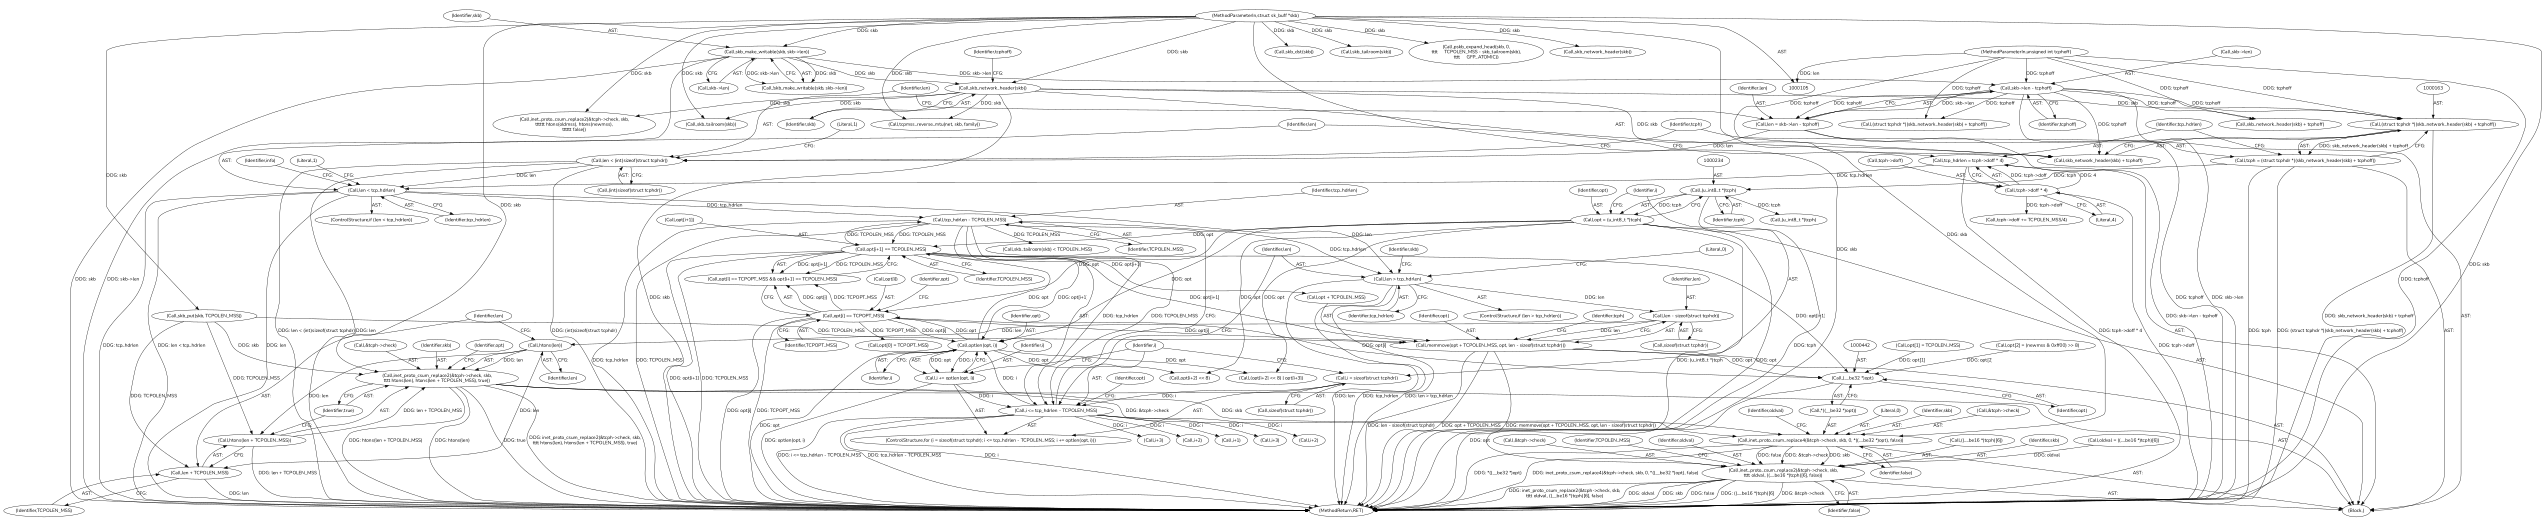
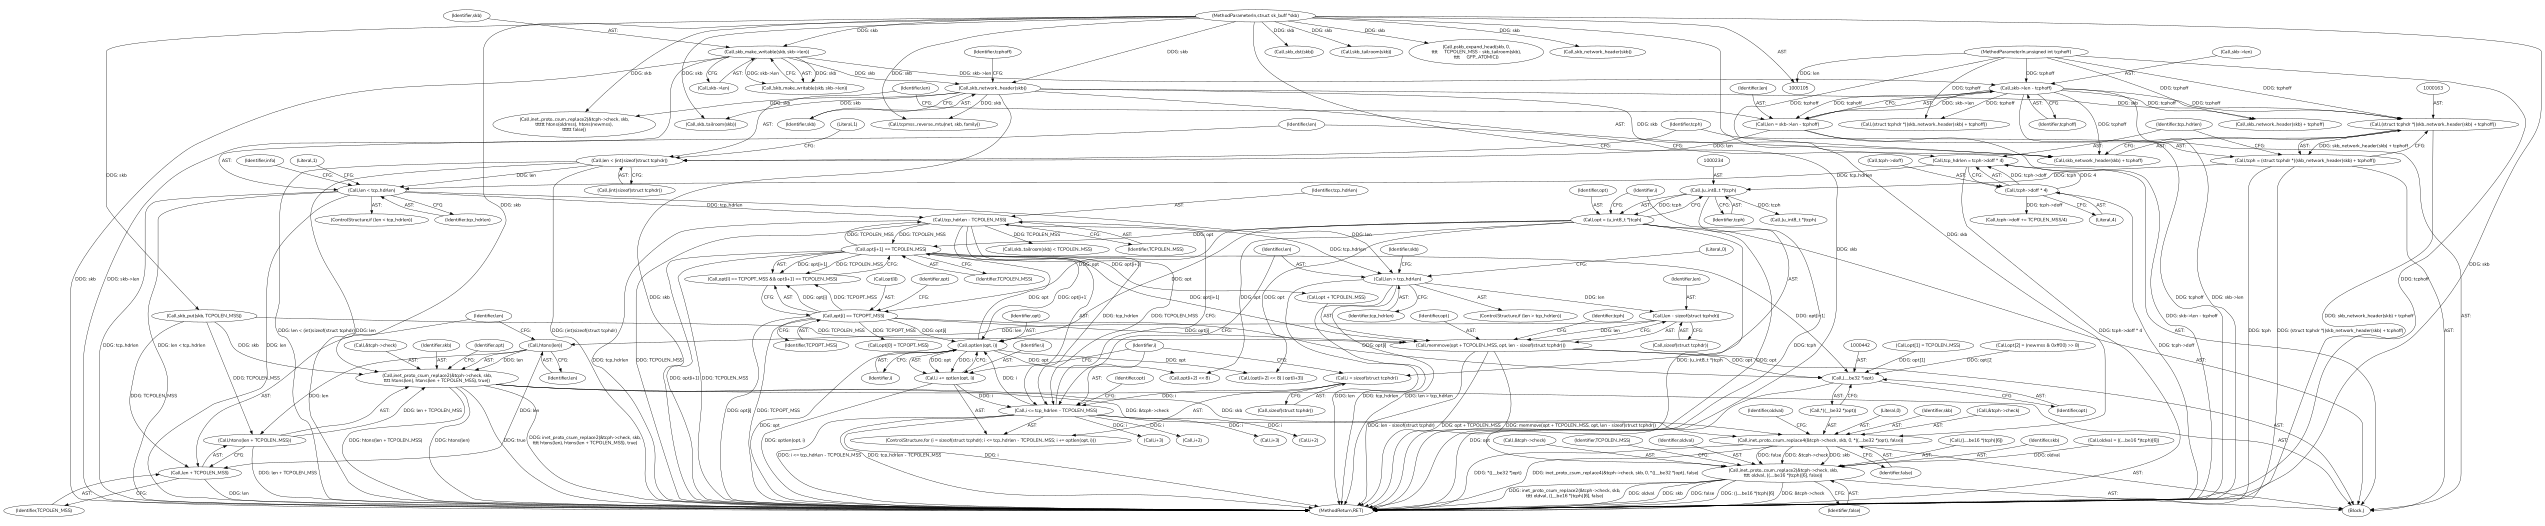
node "(Call,opt[i+1])": removed
edge "(Call,optlen(opt, i))" -> "(Call,opt[i] == TCPOPT_MSS)": removed, label "DDG: opt"
node "(Identifier,true)": removed
node "(Call,i+1)": removed
